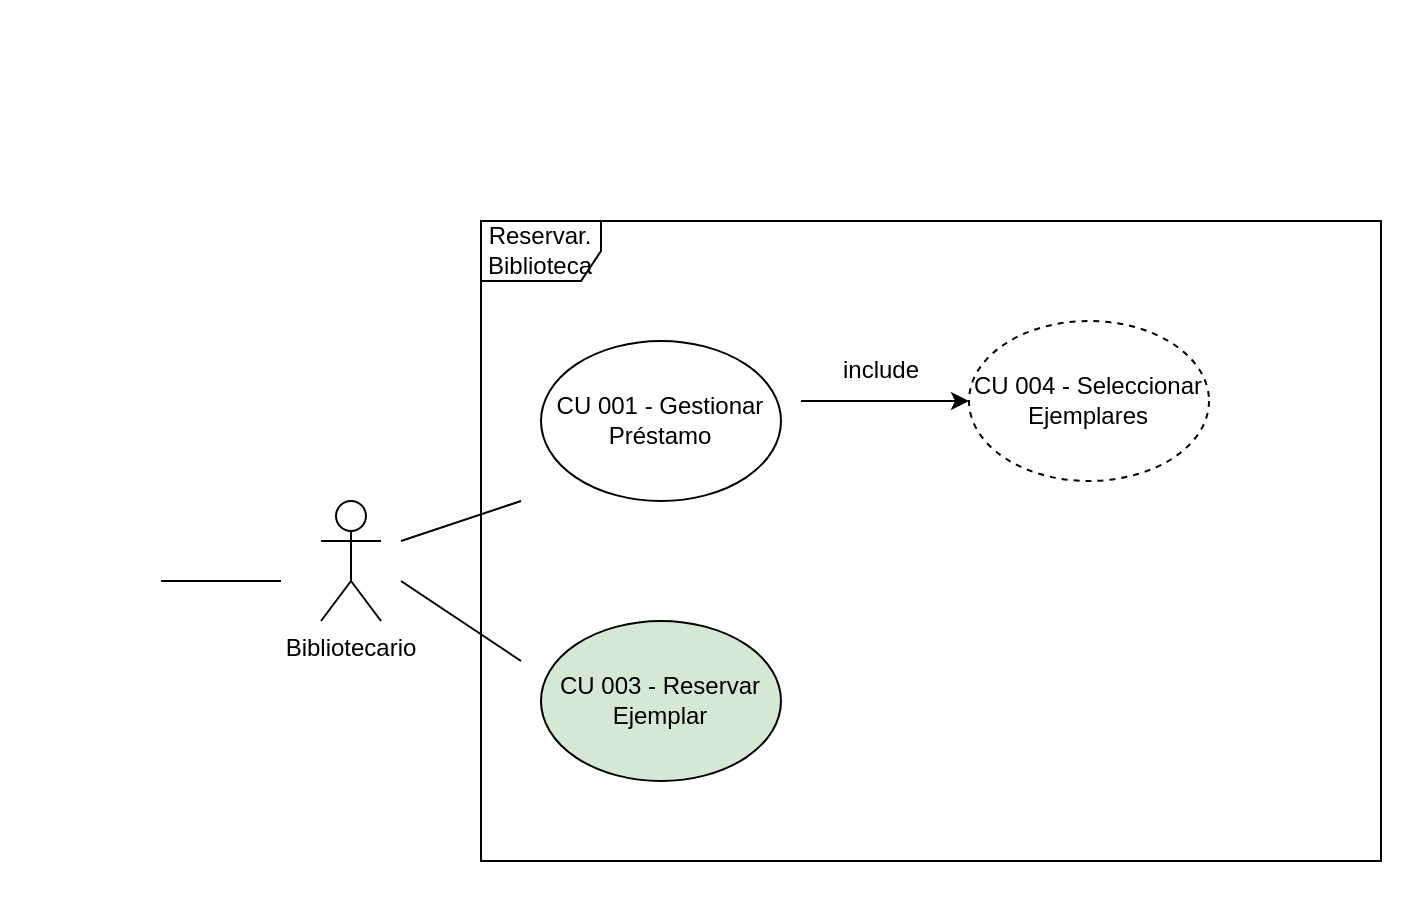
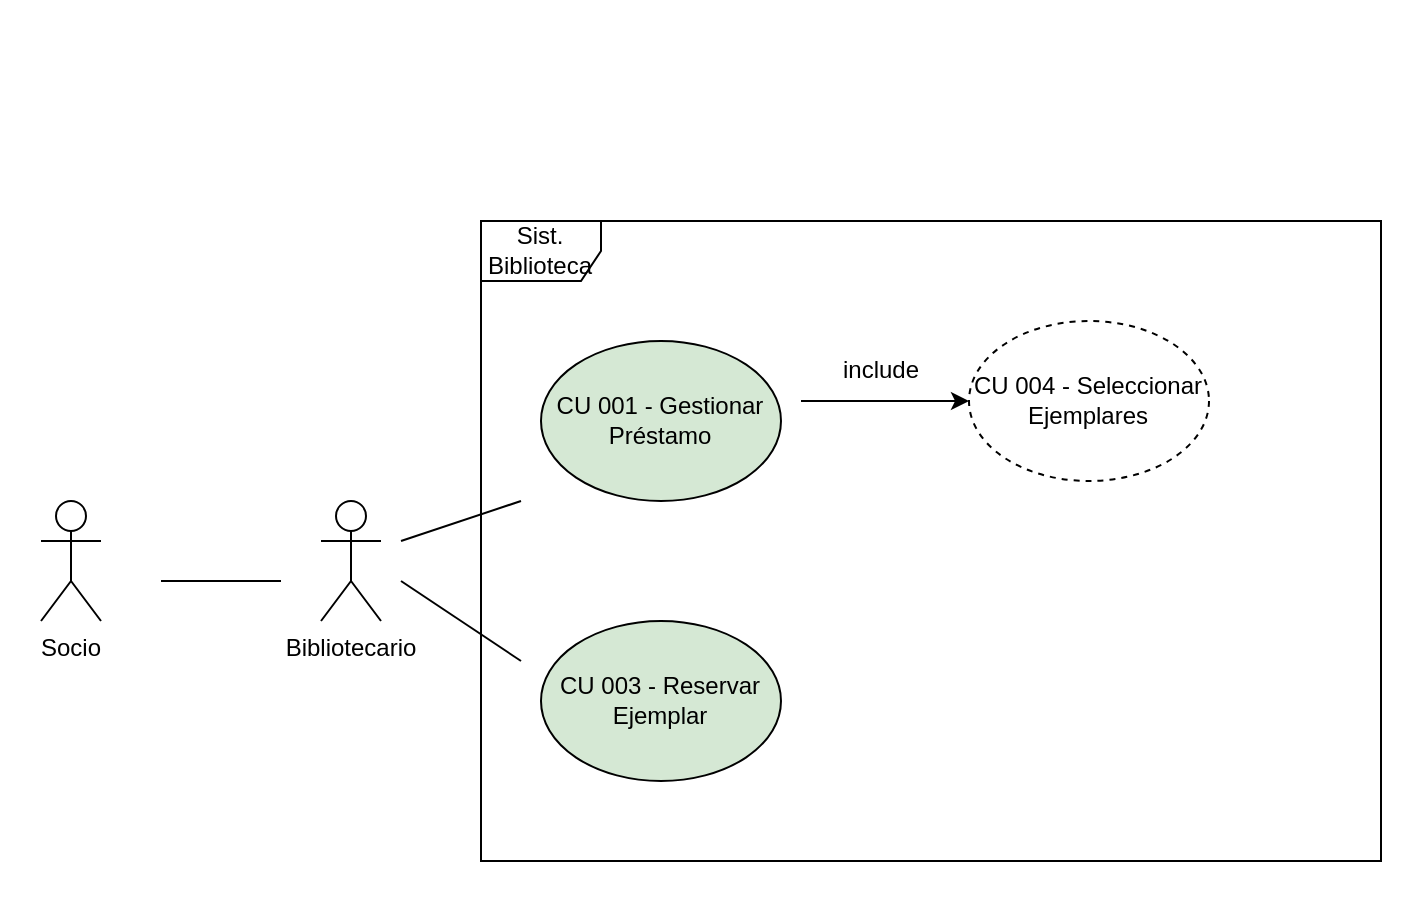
node "Reservar. Biblioteca": label "Reservar. Biblioteca" -> "Sist. Biblioteca"
node "CU 001 - Gestionar Préstamo": fillcolor #ffffff -> #d5e8d4
node "Socio": added
